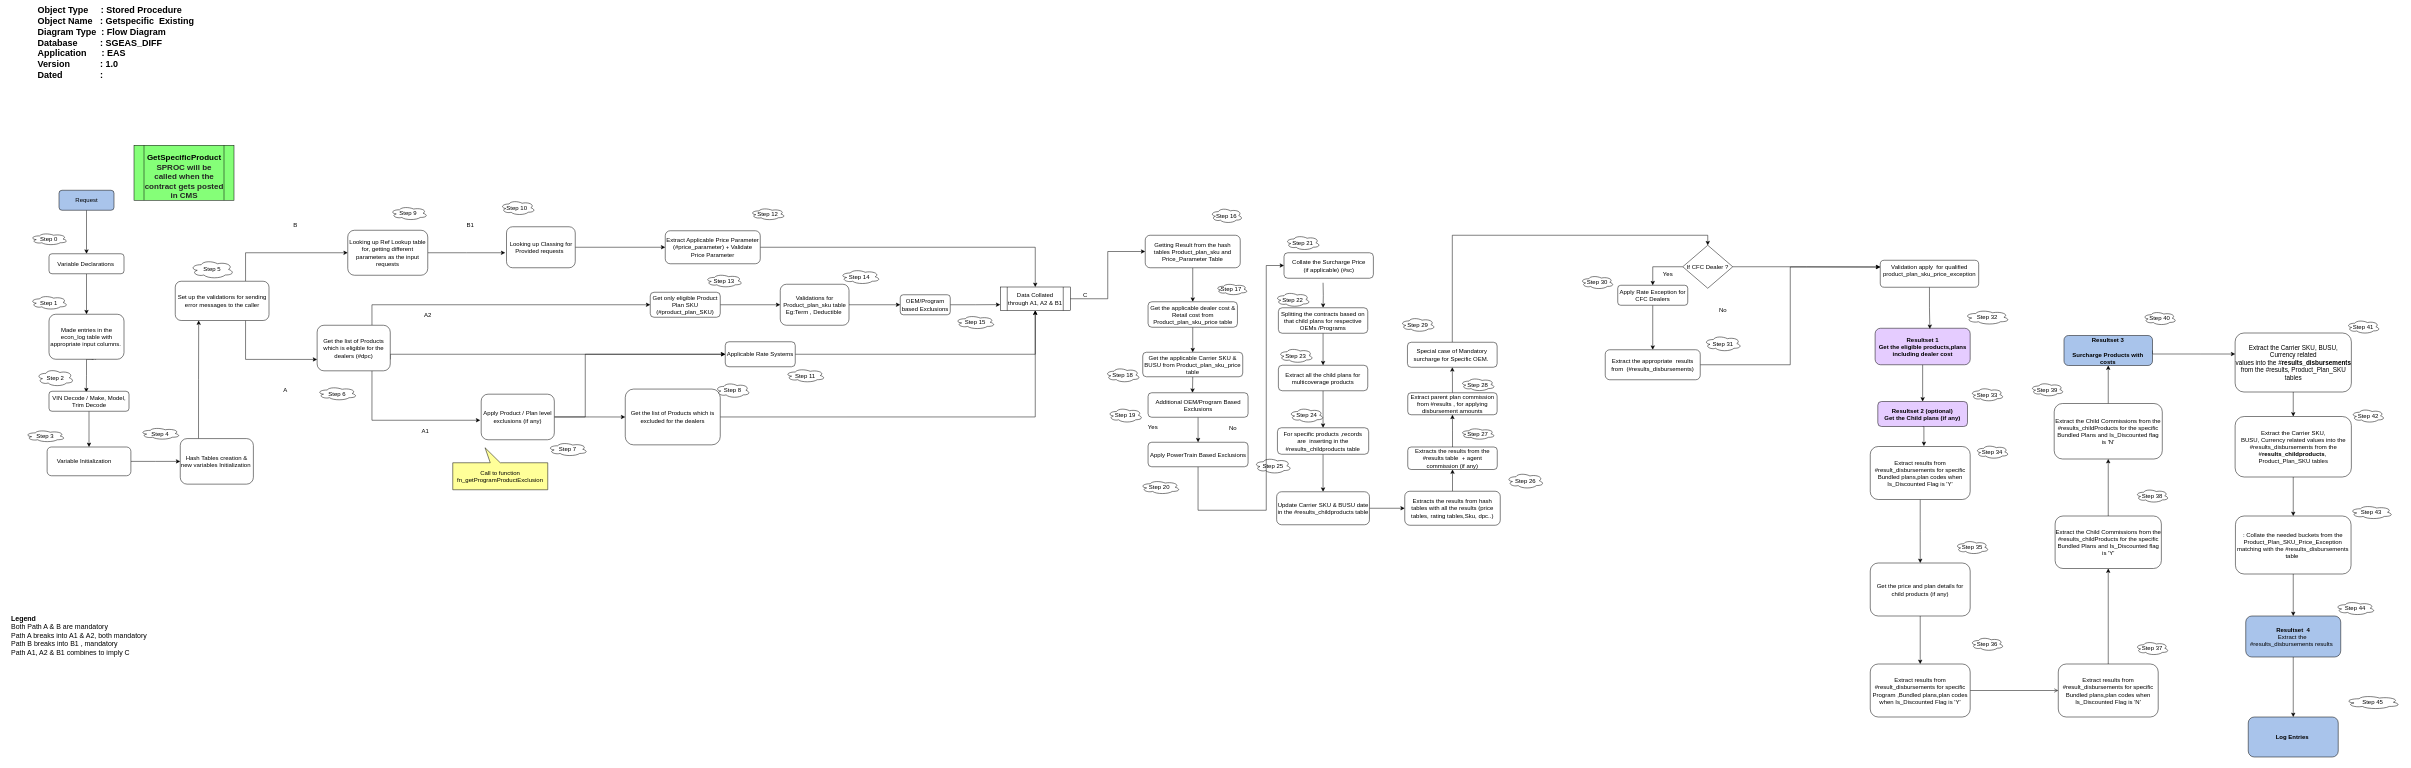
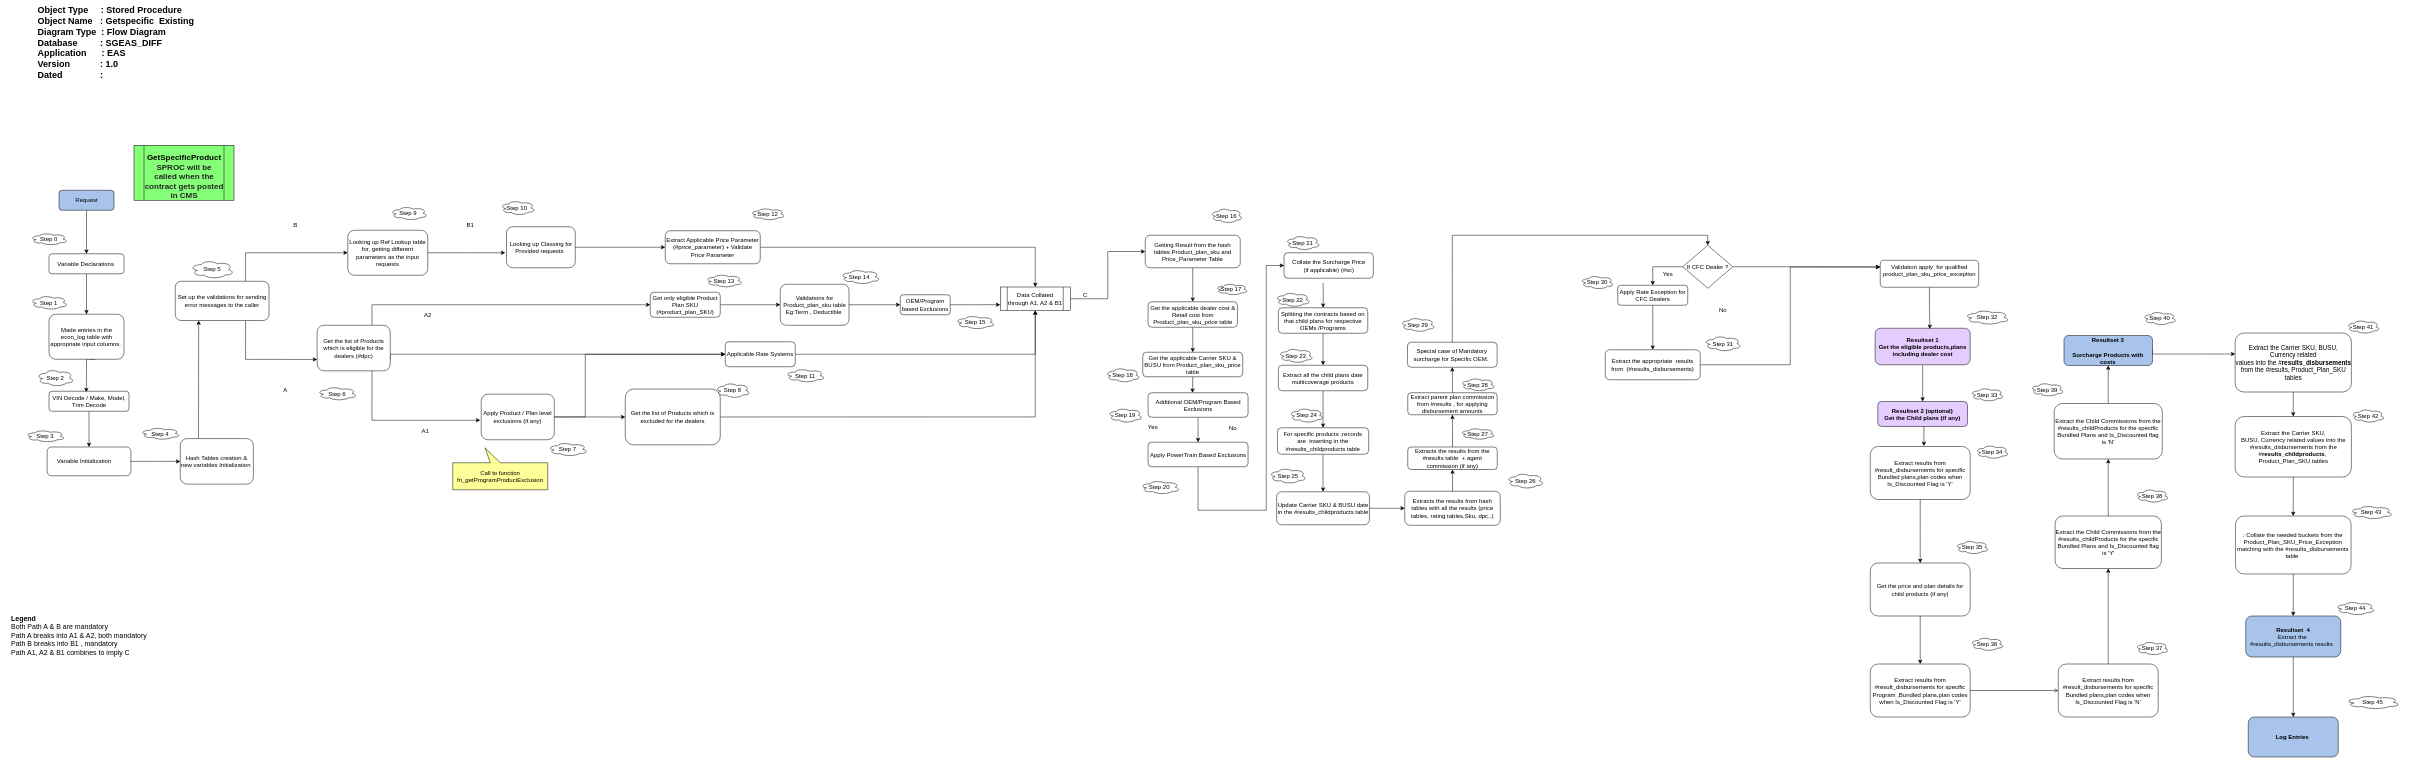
node "Extract all the child plans for multicoverage products": label "Extract all the child plans for multicoverage products" -> "Extract all the child plans date multicoverage products"
node "Step 25": moved (1273, 466) -> (1288, 476)
